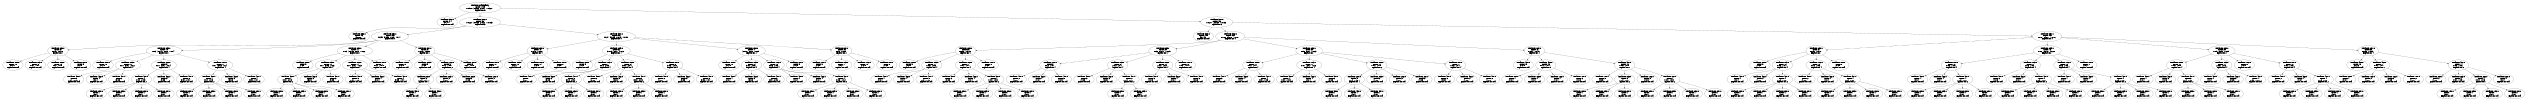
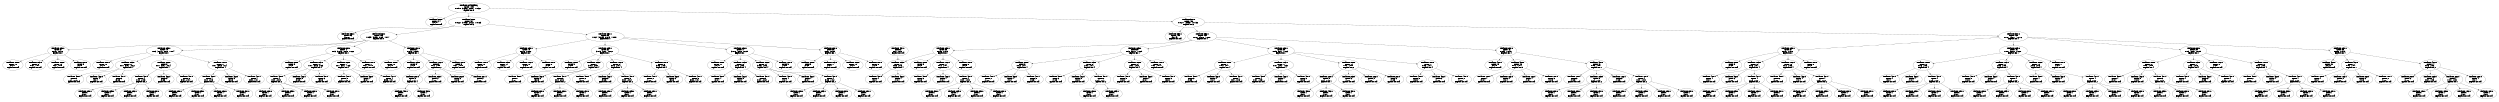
edge "Attribute: 1=3.0 Count: 11 0.0:5   1.0:6 Expand On: 4" -> "Attribute: 4=1.0 Count: 3 0.0:1   1.0:2 Expand On: null": reversed
